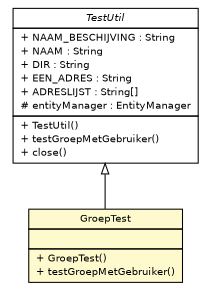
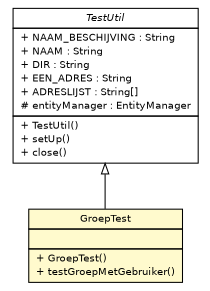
node "TestUtil": text "+ testGroepMetGebruiker()" -> "+ setUp()"
